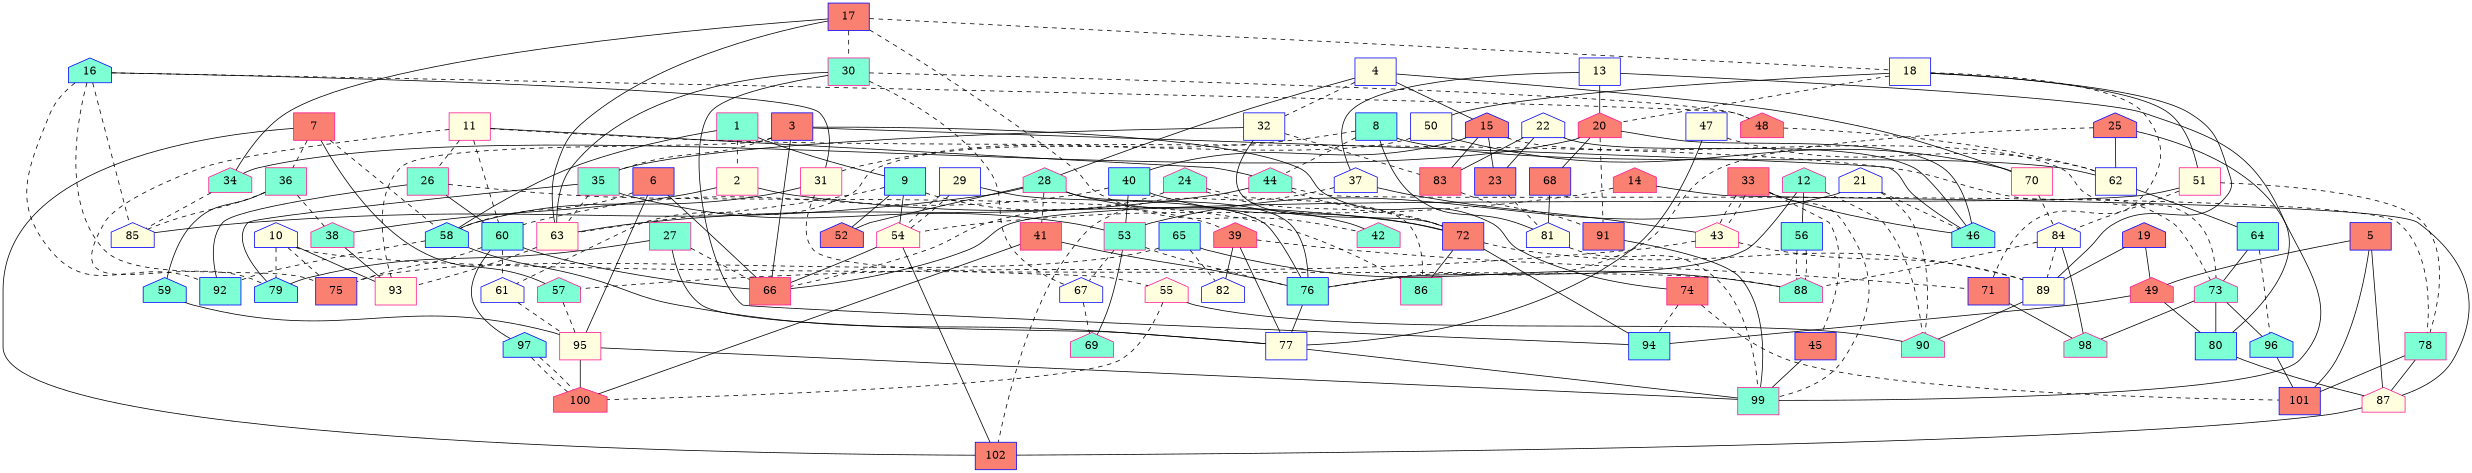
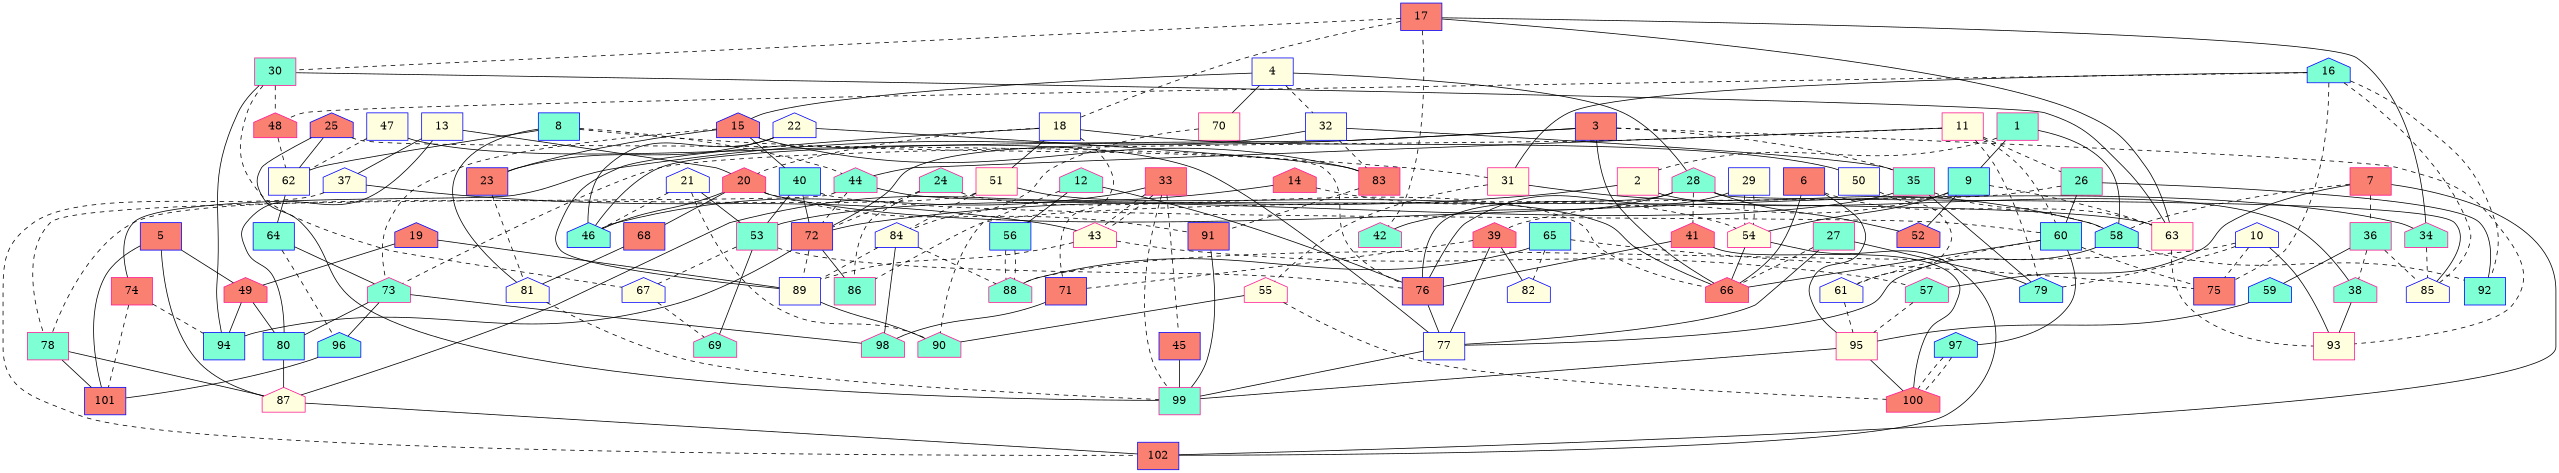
edge "50" -- "70": removed
node "41": shape box -> house
node "66": shape box -> house
node "76": fillcolor aquamarine -> salmon
